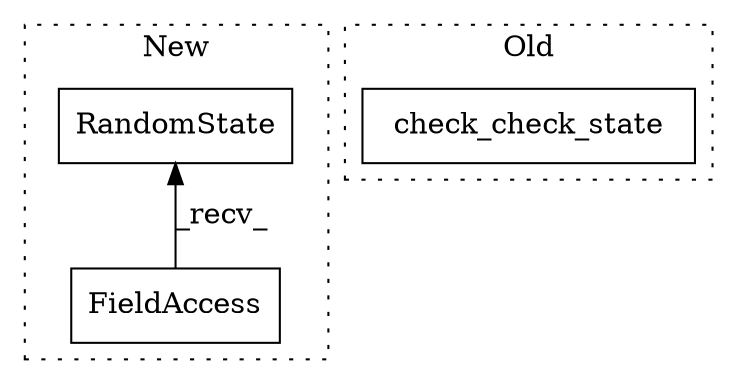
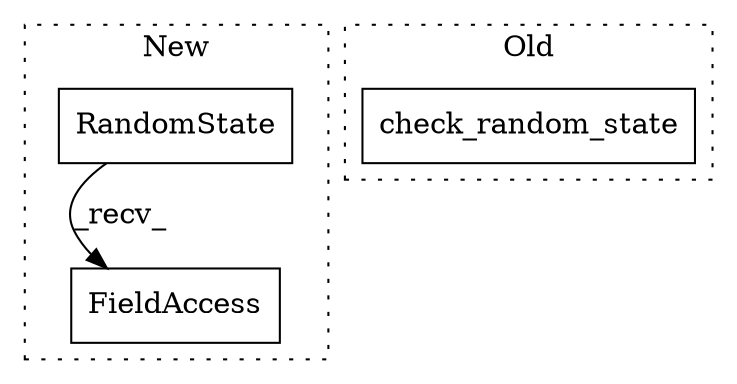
node "check_check_state": label "check_check_state" -> "check_random_state"
edge "FieldAccess" -> "RandomState": reversed
